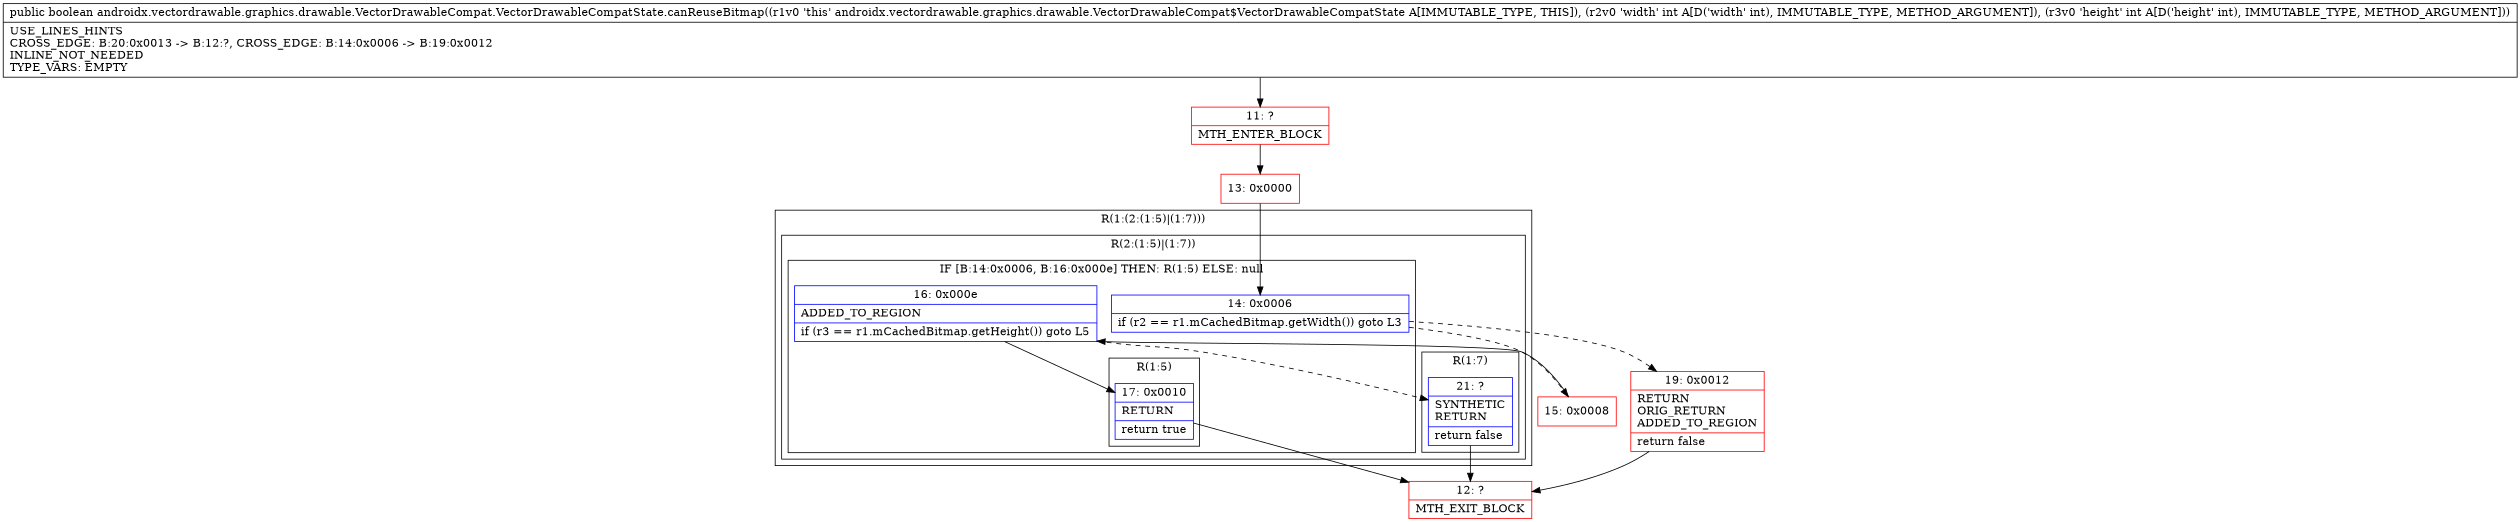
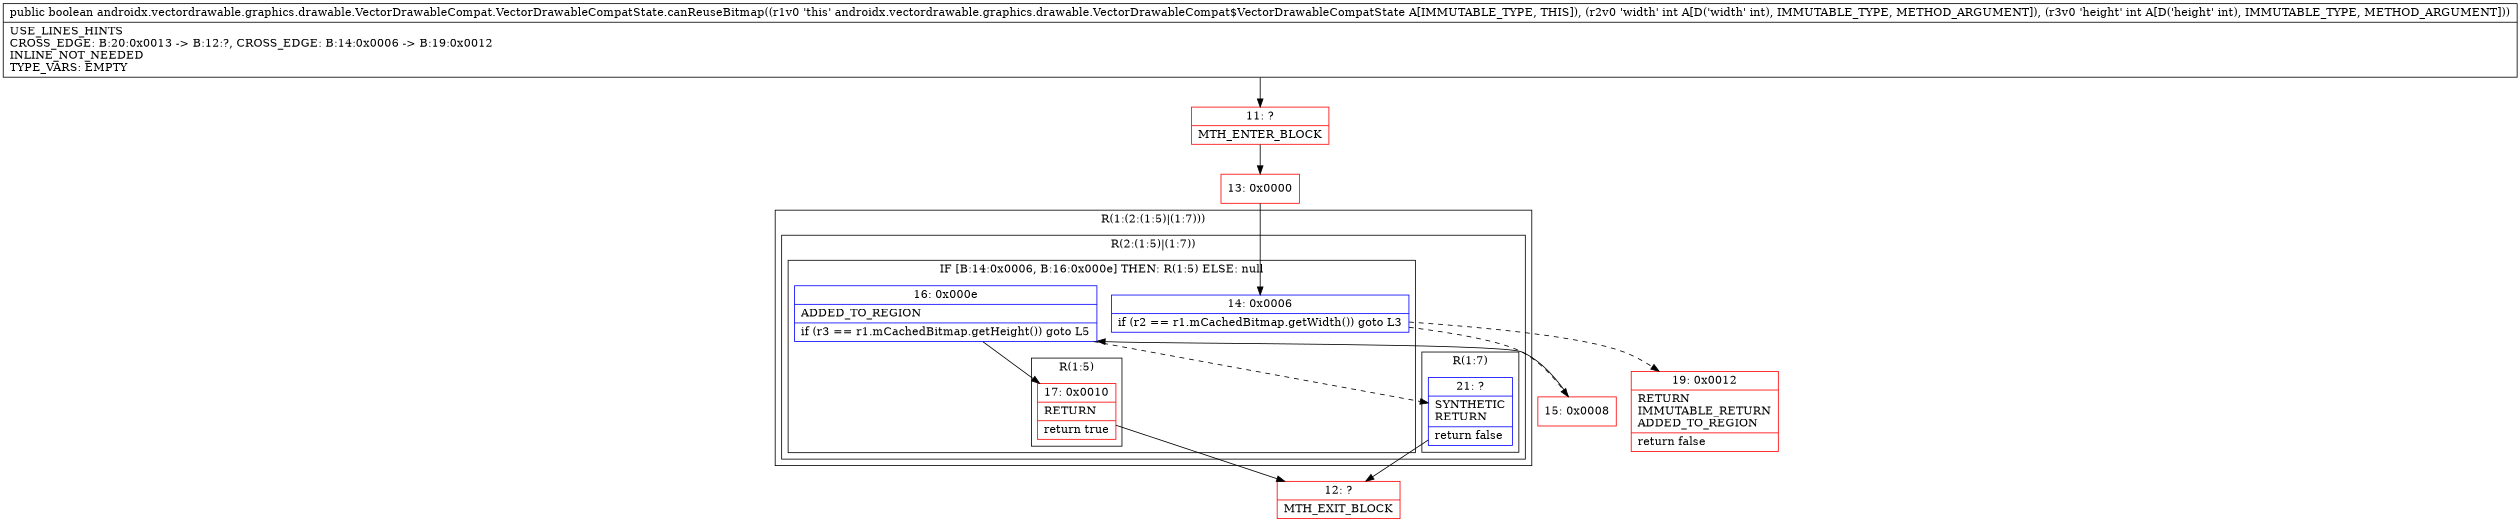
node "17: 0x0010": color blue -> red
node "19: 0x0012": text "ORIG_RETURN" -> "IMMUTABLE_RETURN"
edge "19: 0x0012" -> "12: ?": removed
